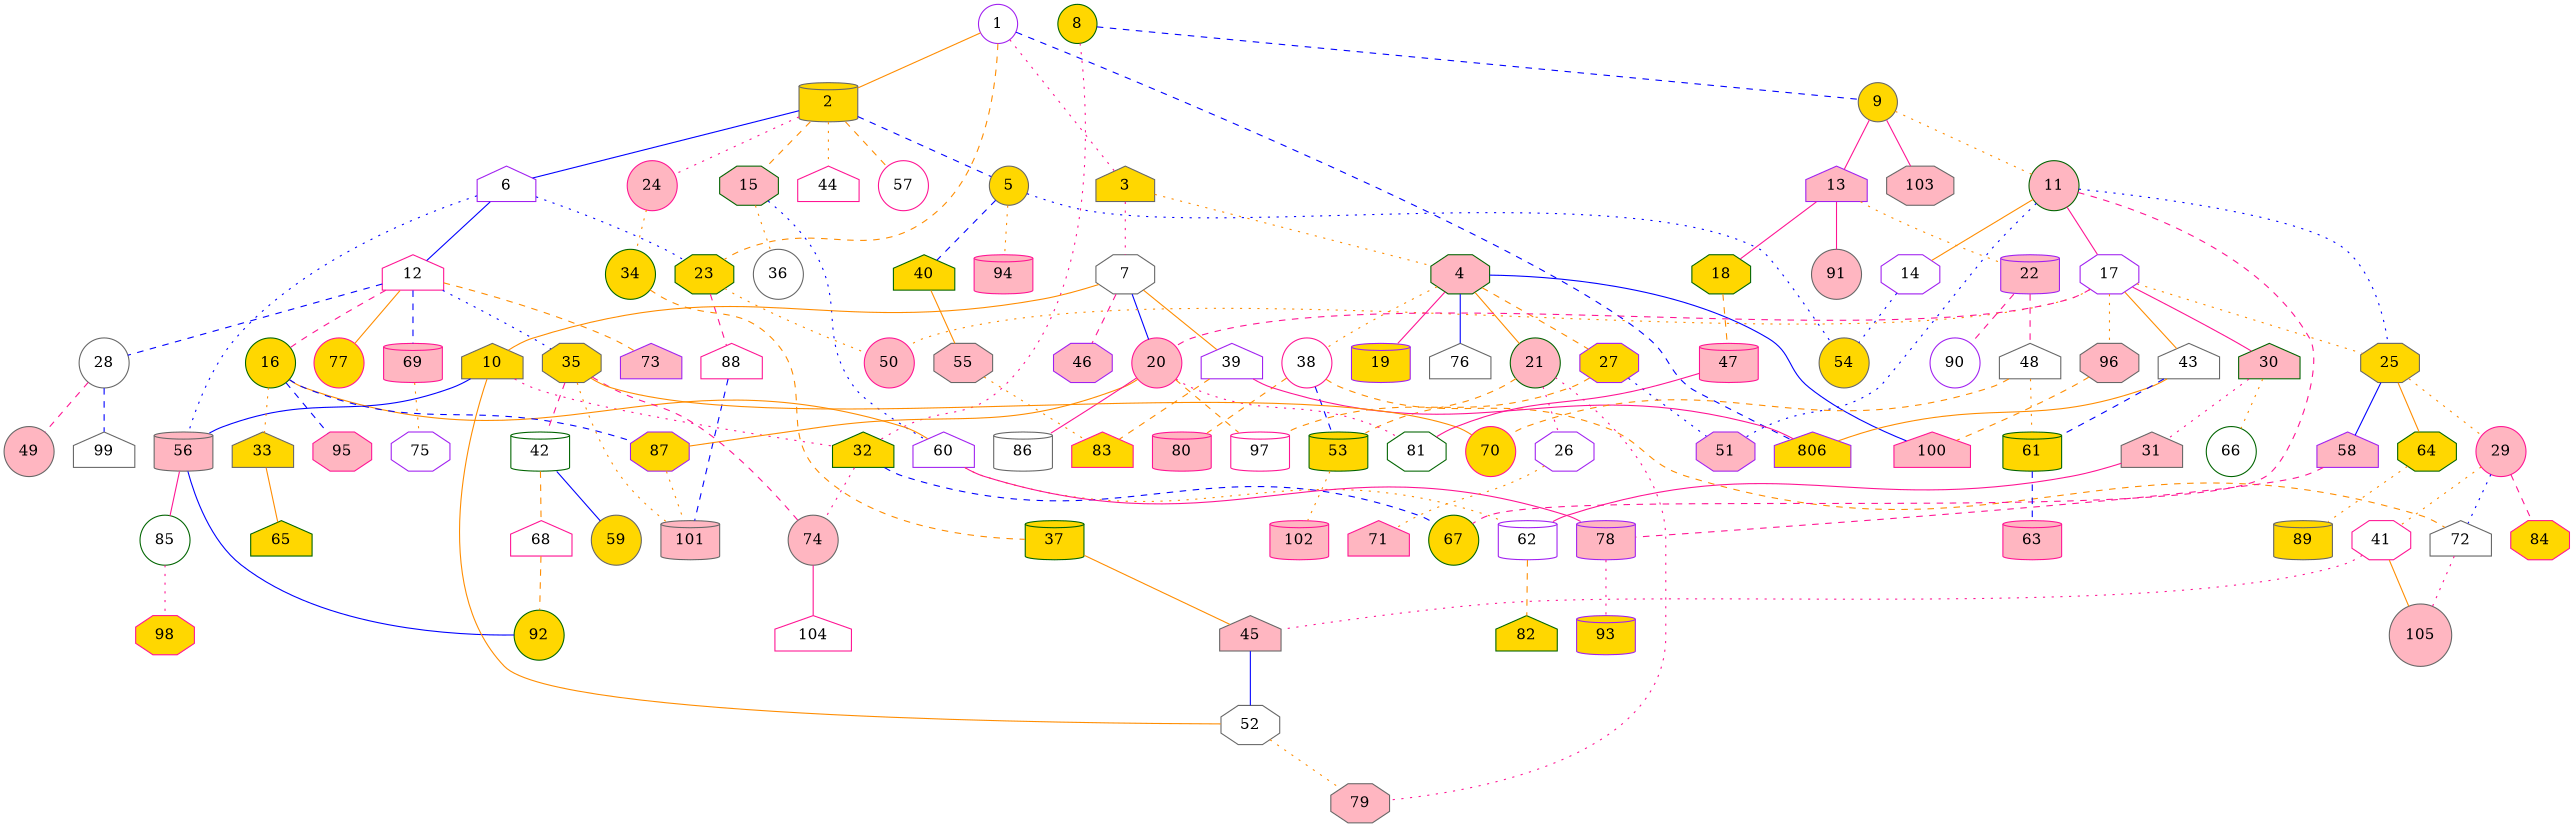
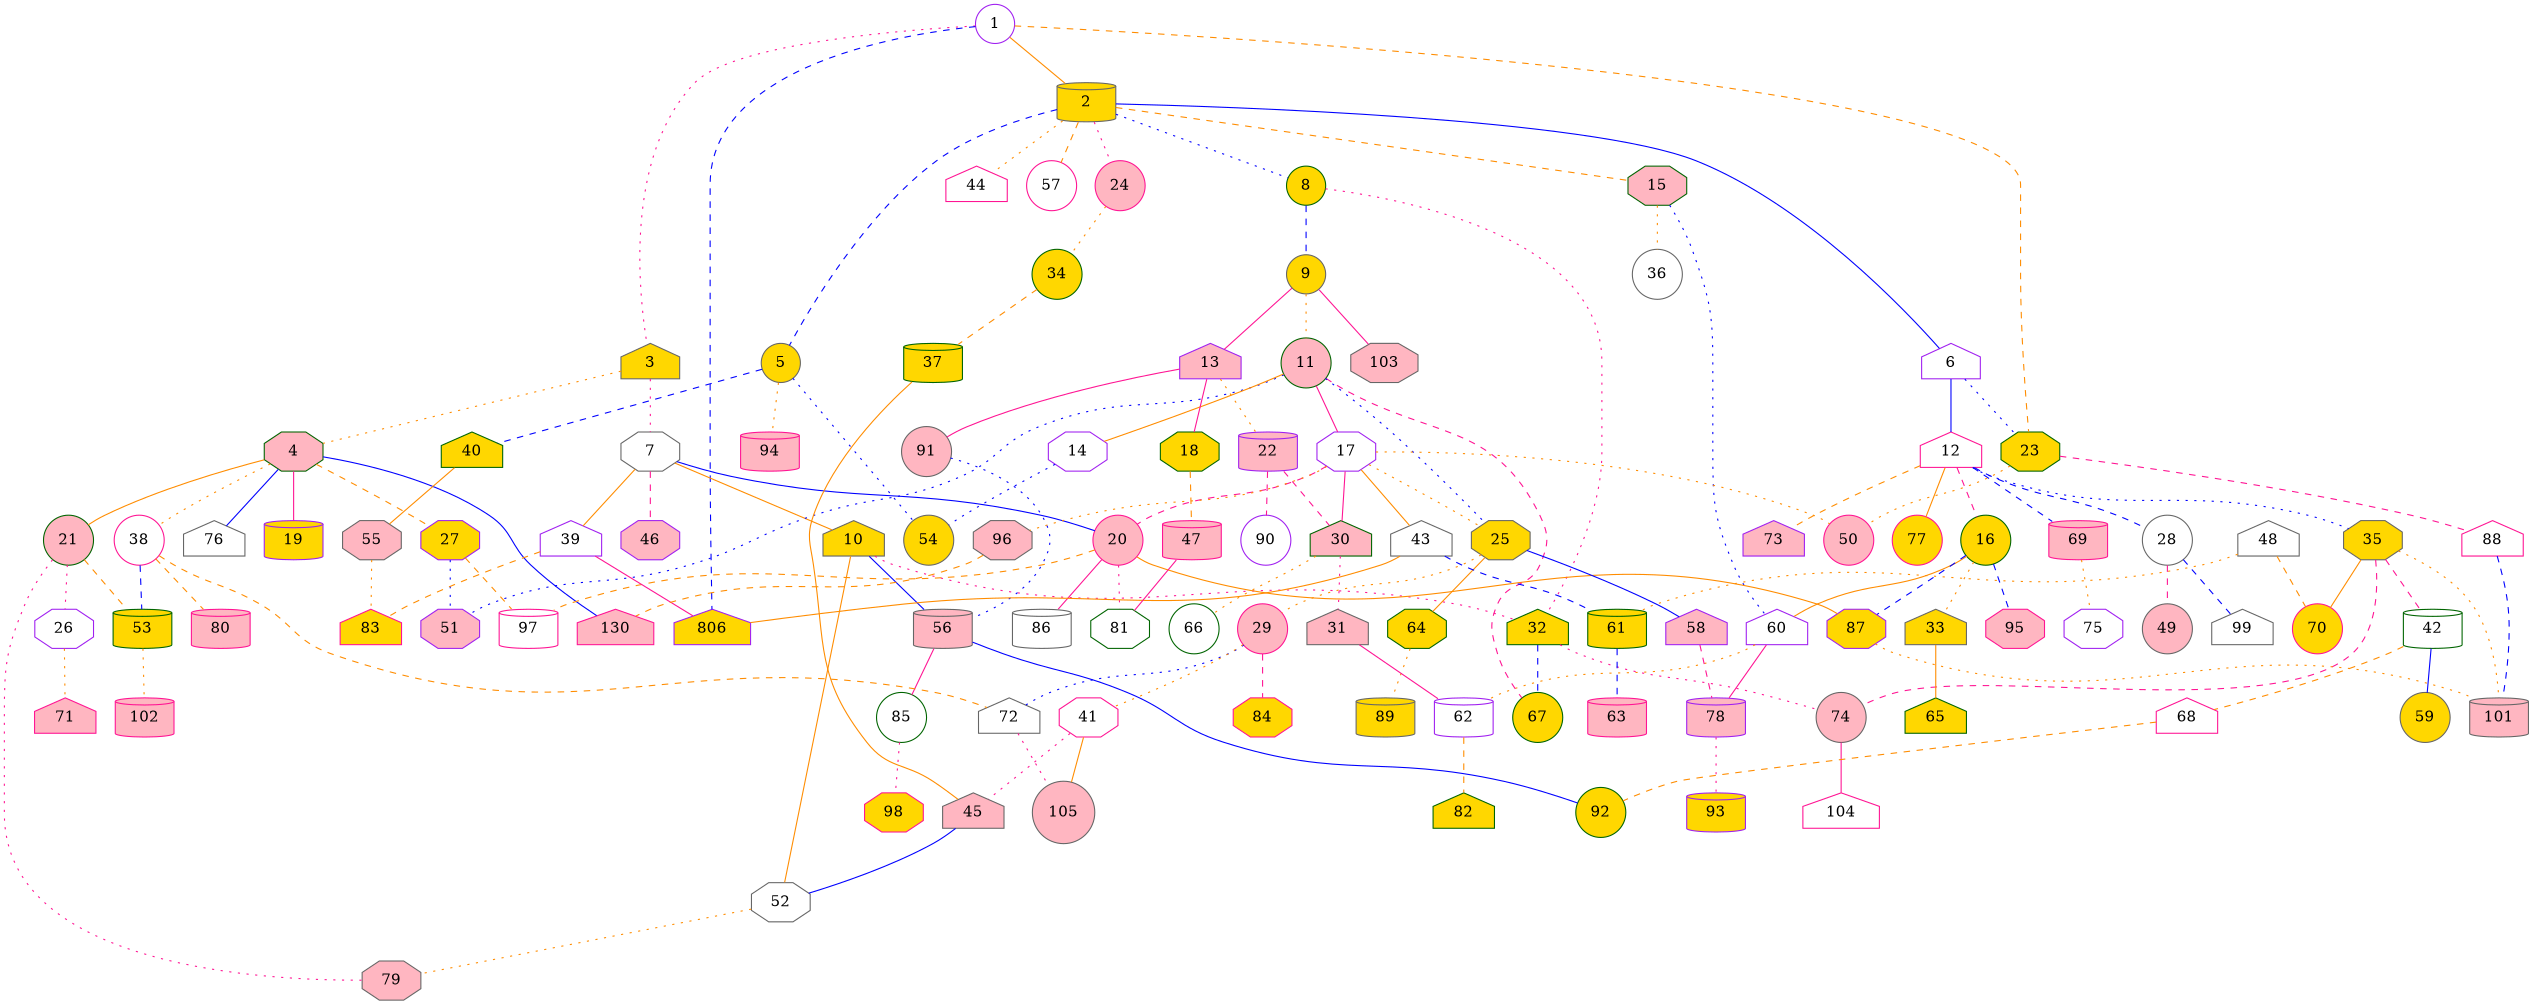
edge "2" -- "8": added
edge "6" -- "56": now "91" -- "56"
edge "22" -- "48": now "22" -- "30"
node "100": label "100" -> "130"
